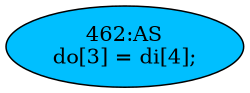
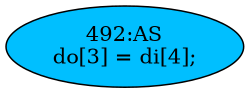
node "462:AS do[3] = di[4];": label "462:AS do[3] = di[4];" -> "492:AS do[3] = di[4];"
